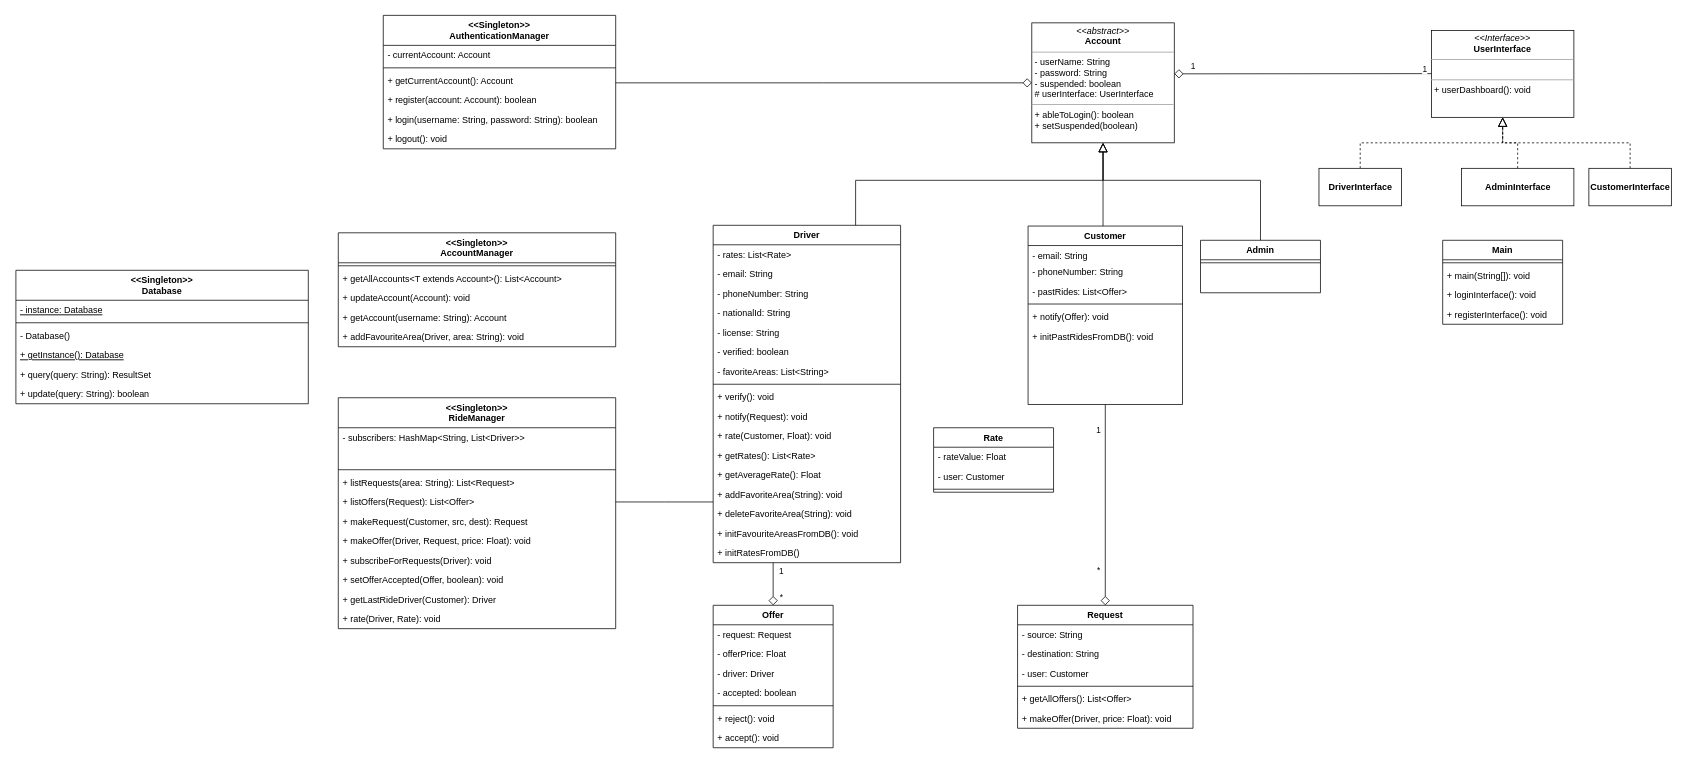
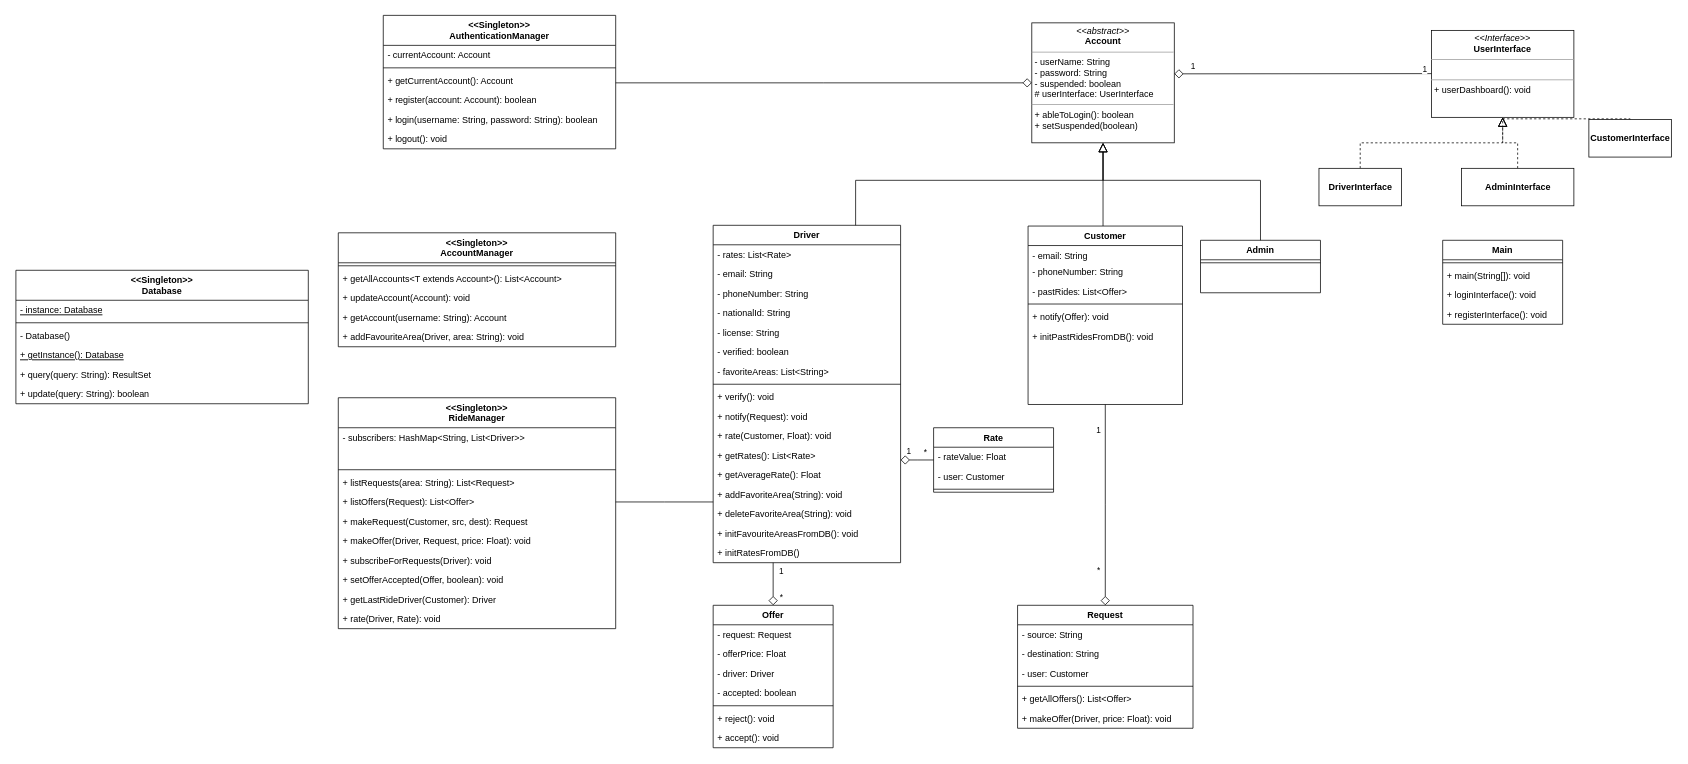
node "CustomerInterface": moved (1630, 187) -> (1630, 138)
edge "Rate" -> "Driver": added, labels "*", "1"
